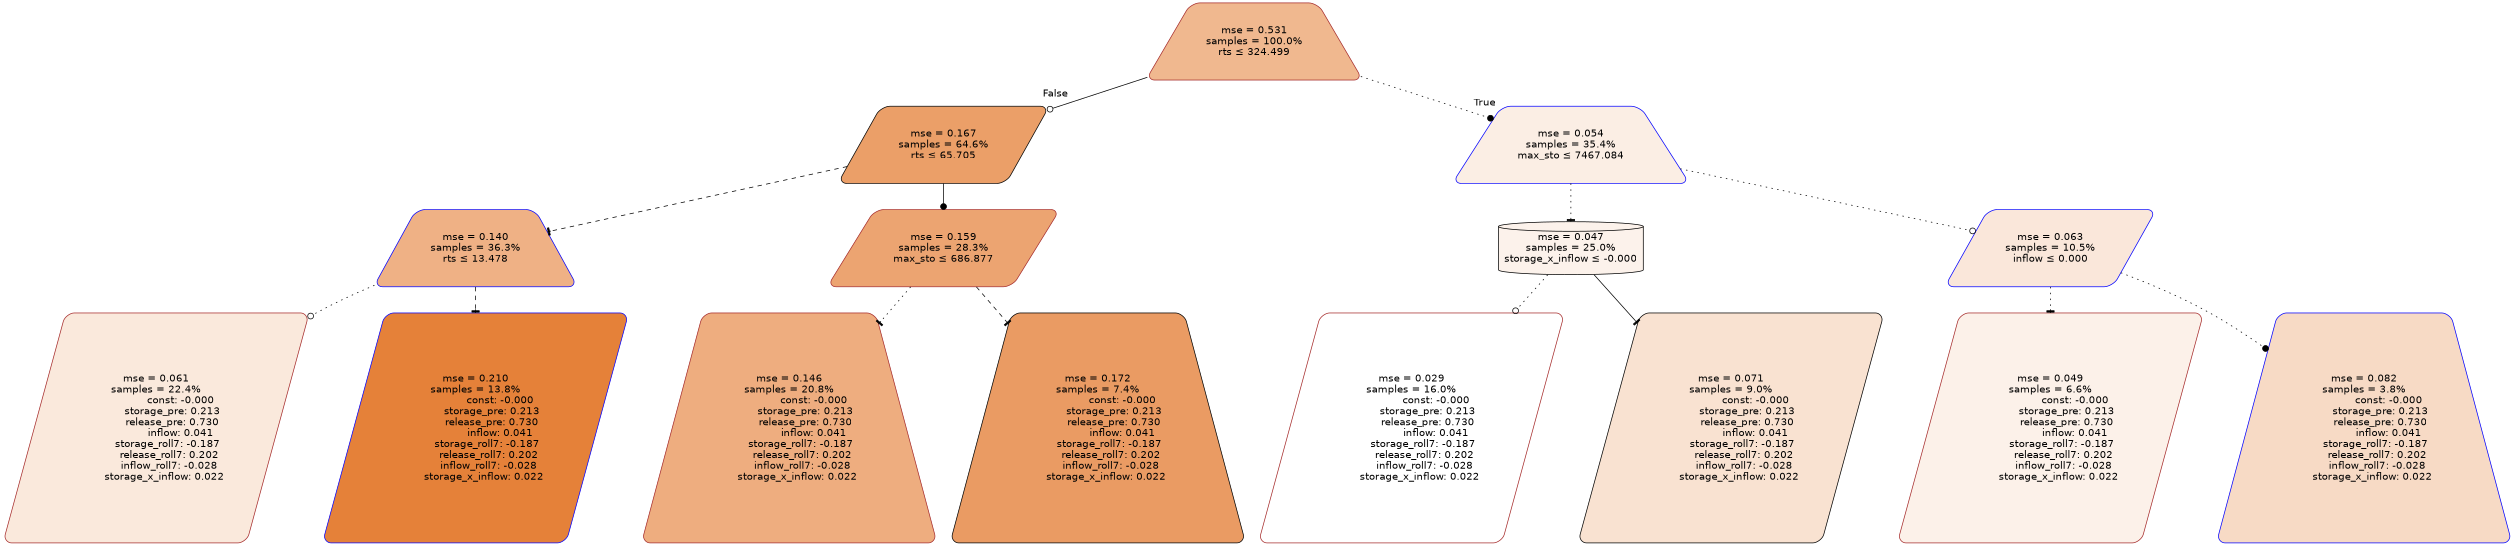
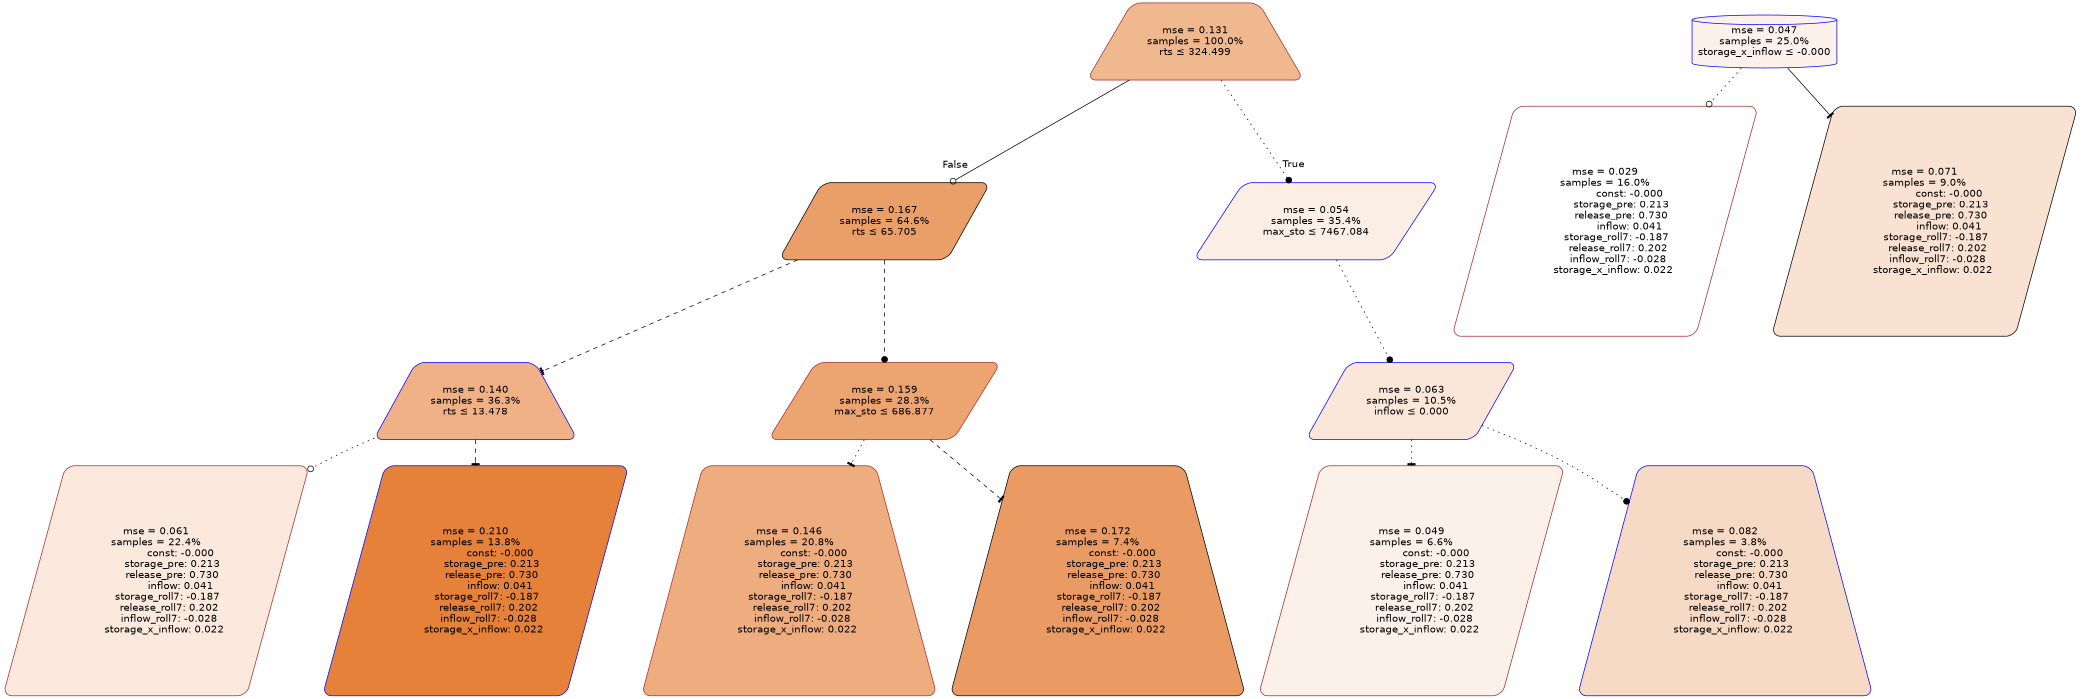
node "mse = 0.531 samples = 100.0% rts ≤ 324.499": label "mse = 0.531 samples = 100.0% rts ≤ 324.499" -> "mse = 0.131 samples = 100.0% rts ≤ 324.499"
node "mse = 0.054 samples = 35.4% max_sto ≤ 7467.084": shape trapezium -> parallelogram
edge "mse = 0.167 samples = 64.6% rts ≤ 65.705" -> "mse = 0.159 samples = 28.3% max_sto ≤ 686.877": style solid -> dashed
edge "mse = 0.054 samples = 35.4% max_sto ≤ 7467.084" -> "mse = 0.063 samples = 10.5% inflow ≤ 0.000": arrowhead odot -> dot
edge "mse = 0.054 samples = 35.4% max_sto ≤ 7467.084" -> "mse = 0.047 samples = 25.0% storage_x_inflow ≤ -0.000": removed
node "mse = 0.047 samples = 25.0% storage_x_inflow ≤ -0.000": color black -> blue
